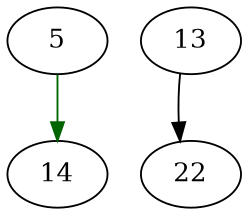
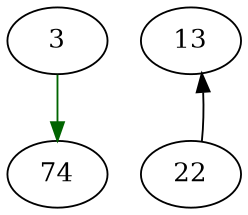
node "5": label "5" -> "3"
edge "13" -> "22": reversed
node "14": label "14" -> "74"
